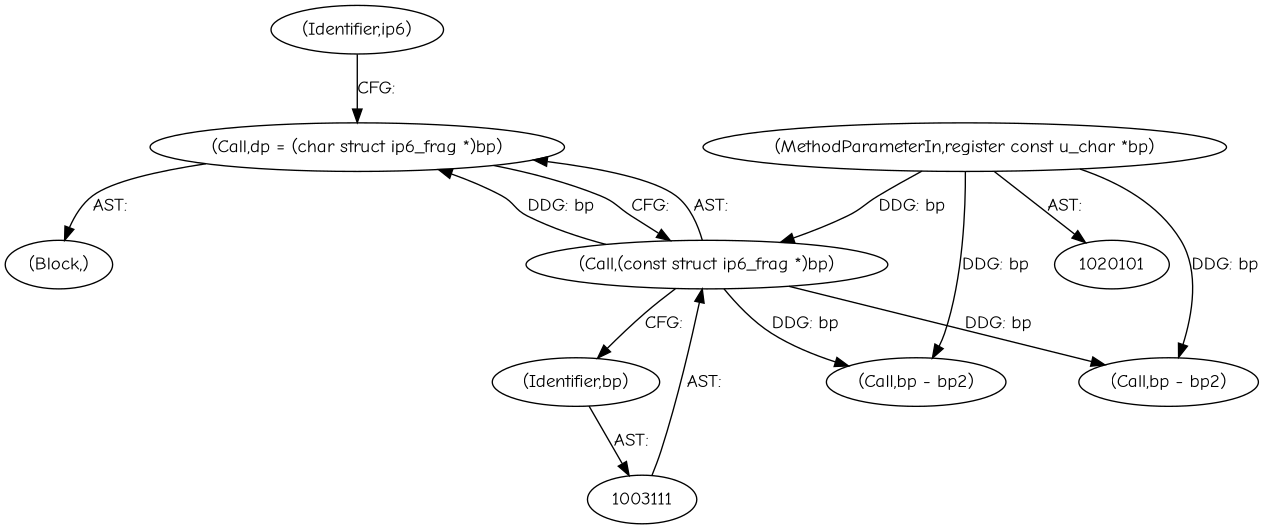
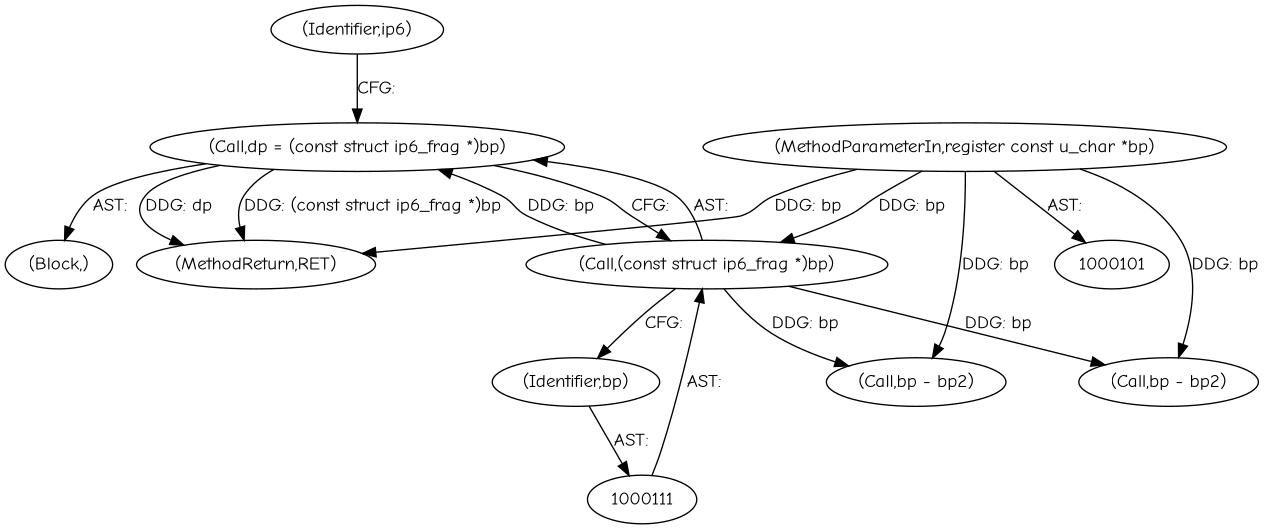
node "(Call,dp = (char struct ip6_frag *)bp)": label "(Call,dp = (char struct ip6_frag *)bp)" -> "(Call,dp = (const struct ip6_frag *)bp)"
node "(MethodReturn,RET)": added
node "1020101": label "1020101" -> "1000101"
node "1003111": label "1003111" -> "1000111"
